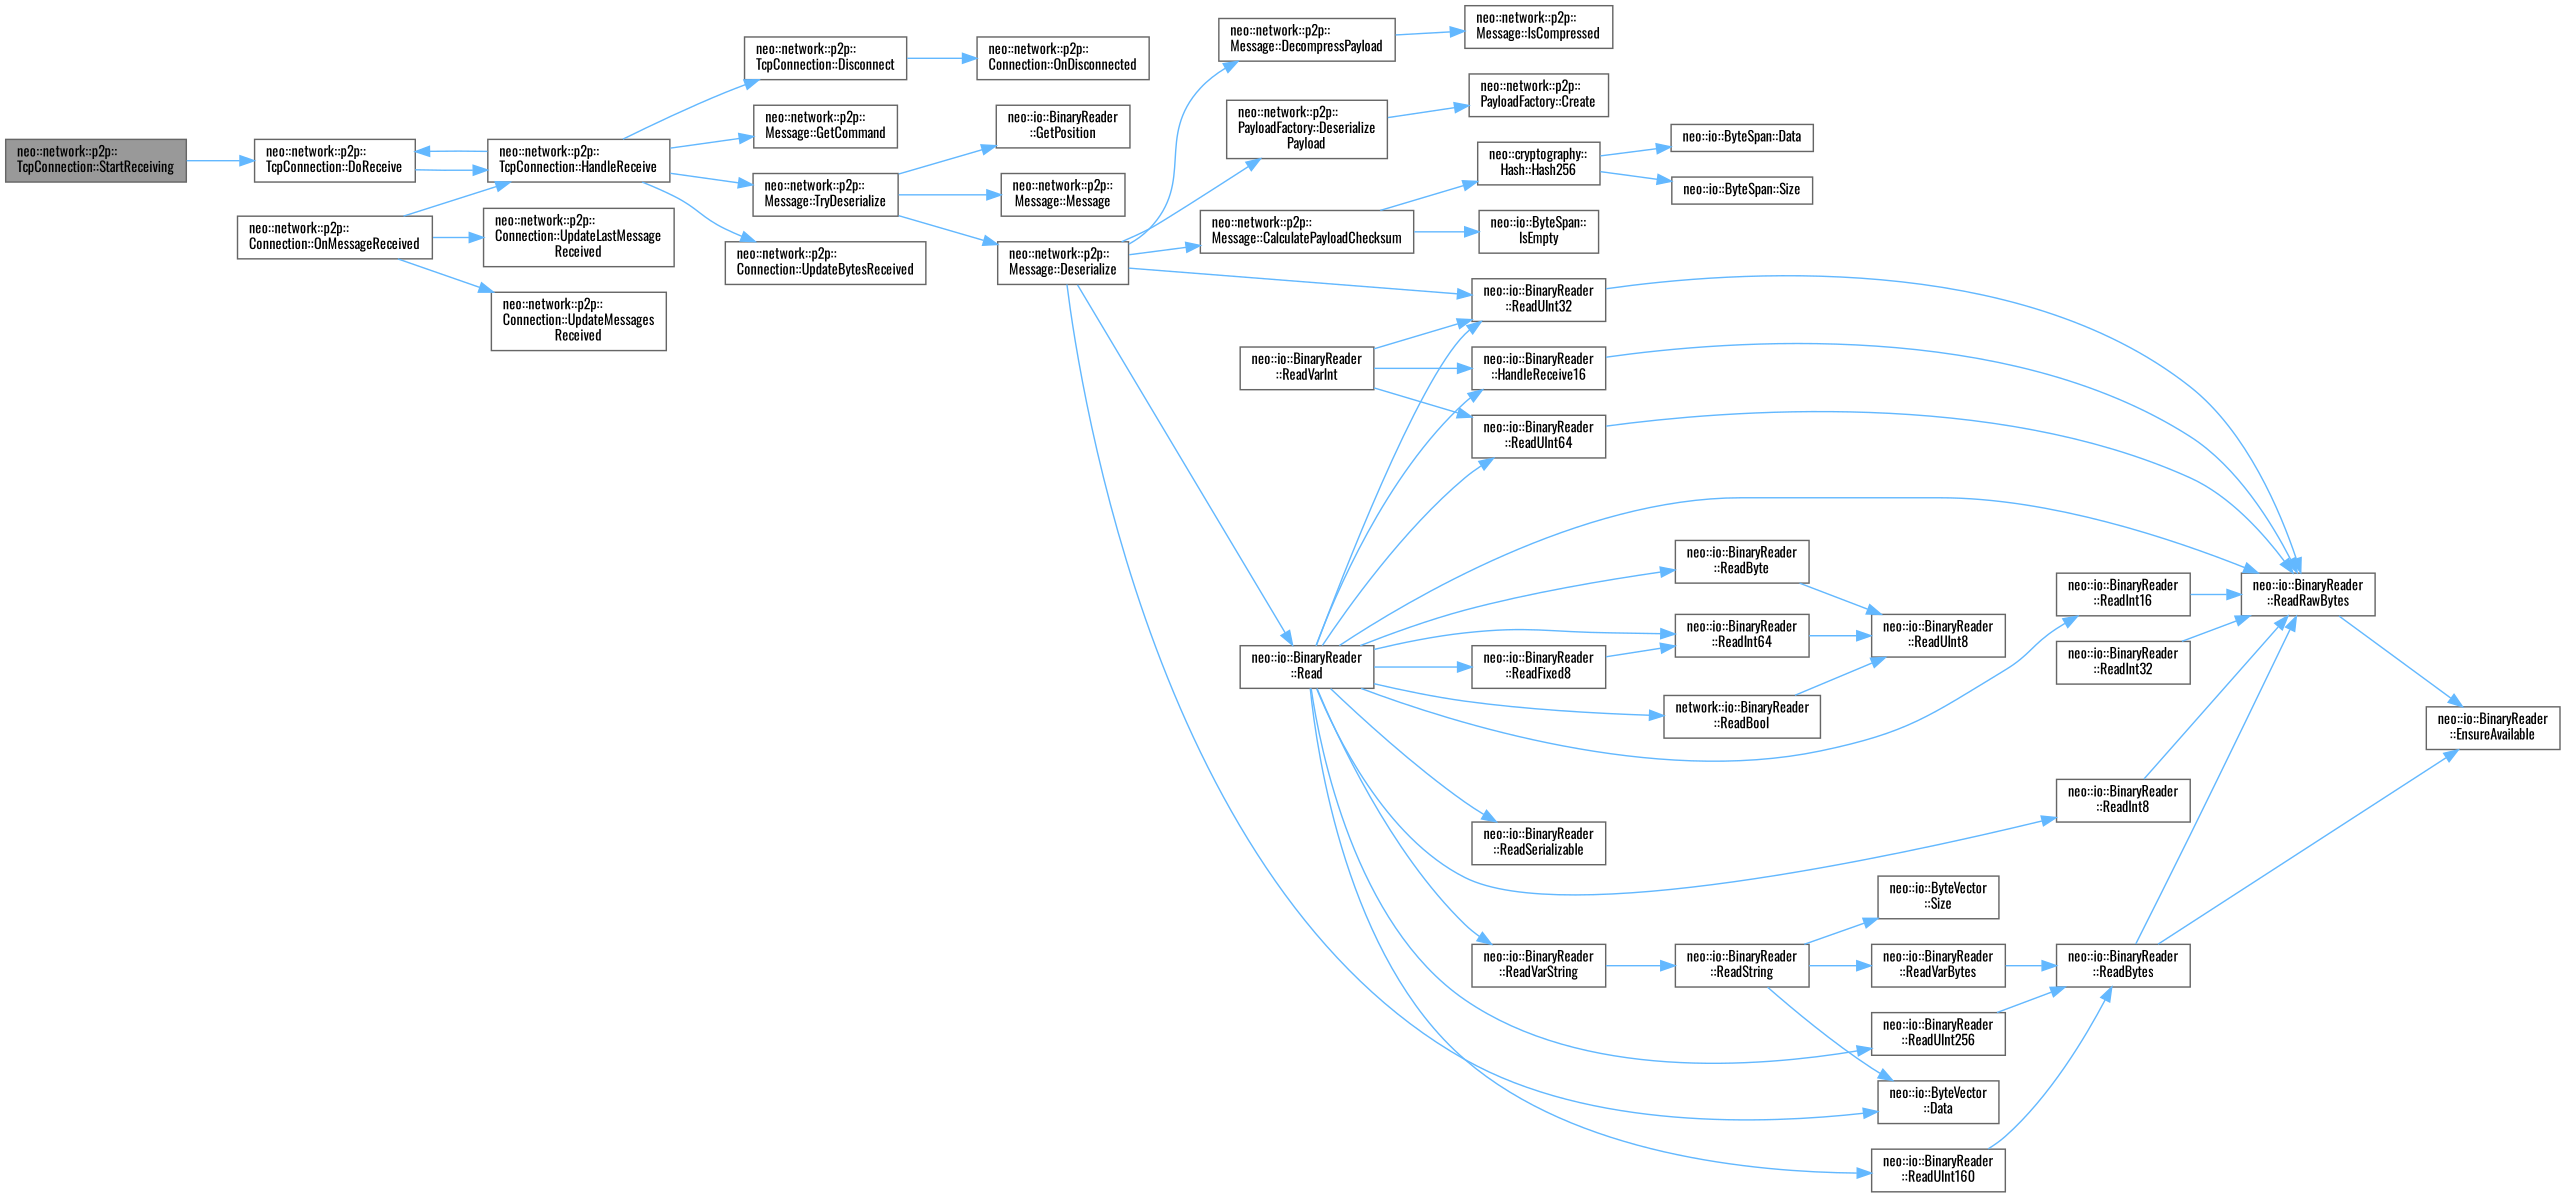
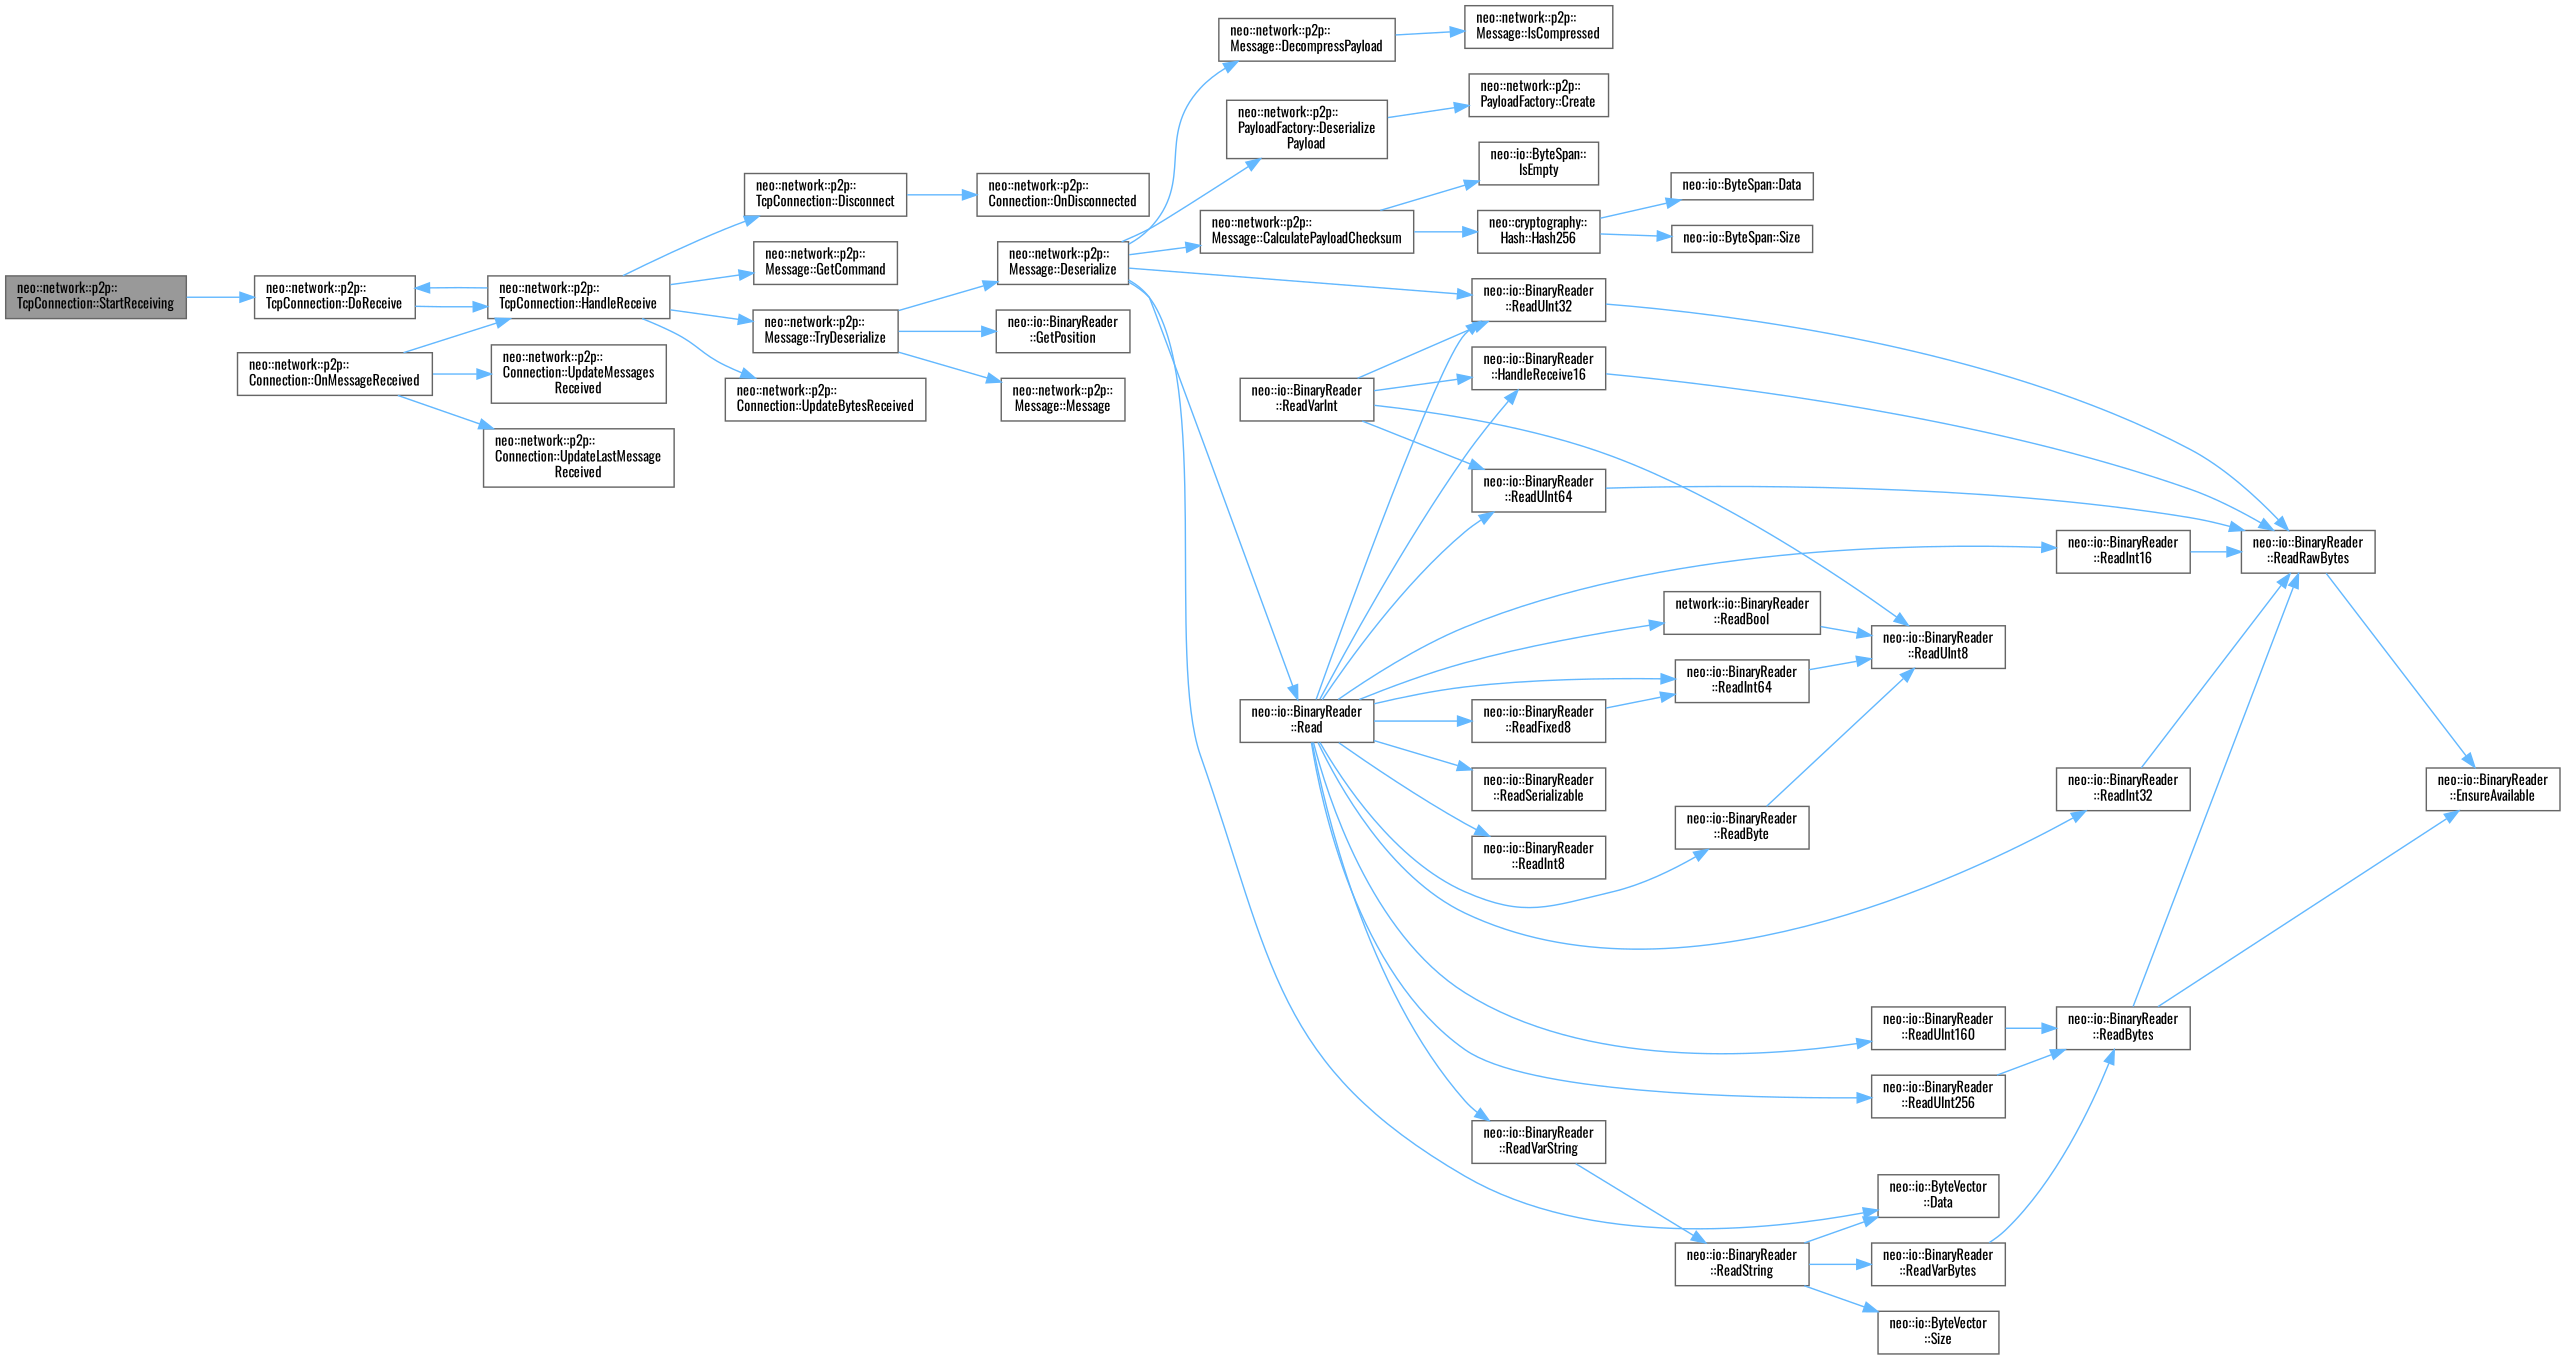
edge "neo::io::BinaryReader ::ReadVarInt" -> "neo::io::BinaryReader ::ReadUInt8": added
edge "neo::io::BinaryReader ::Read" -> "neo::io::BinaryReader ::ReadRawBytes": now "neo::io::BinaryReader ::Read" -> "neo::io::BinaryReader ::ReadInt32"
edge "neo::io::BinaryReader ::ReadInt8" -> "neo::io::BinaryReader ::ReadRawBytes": removed
